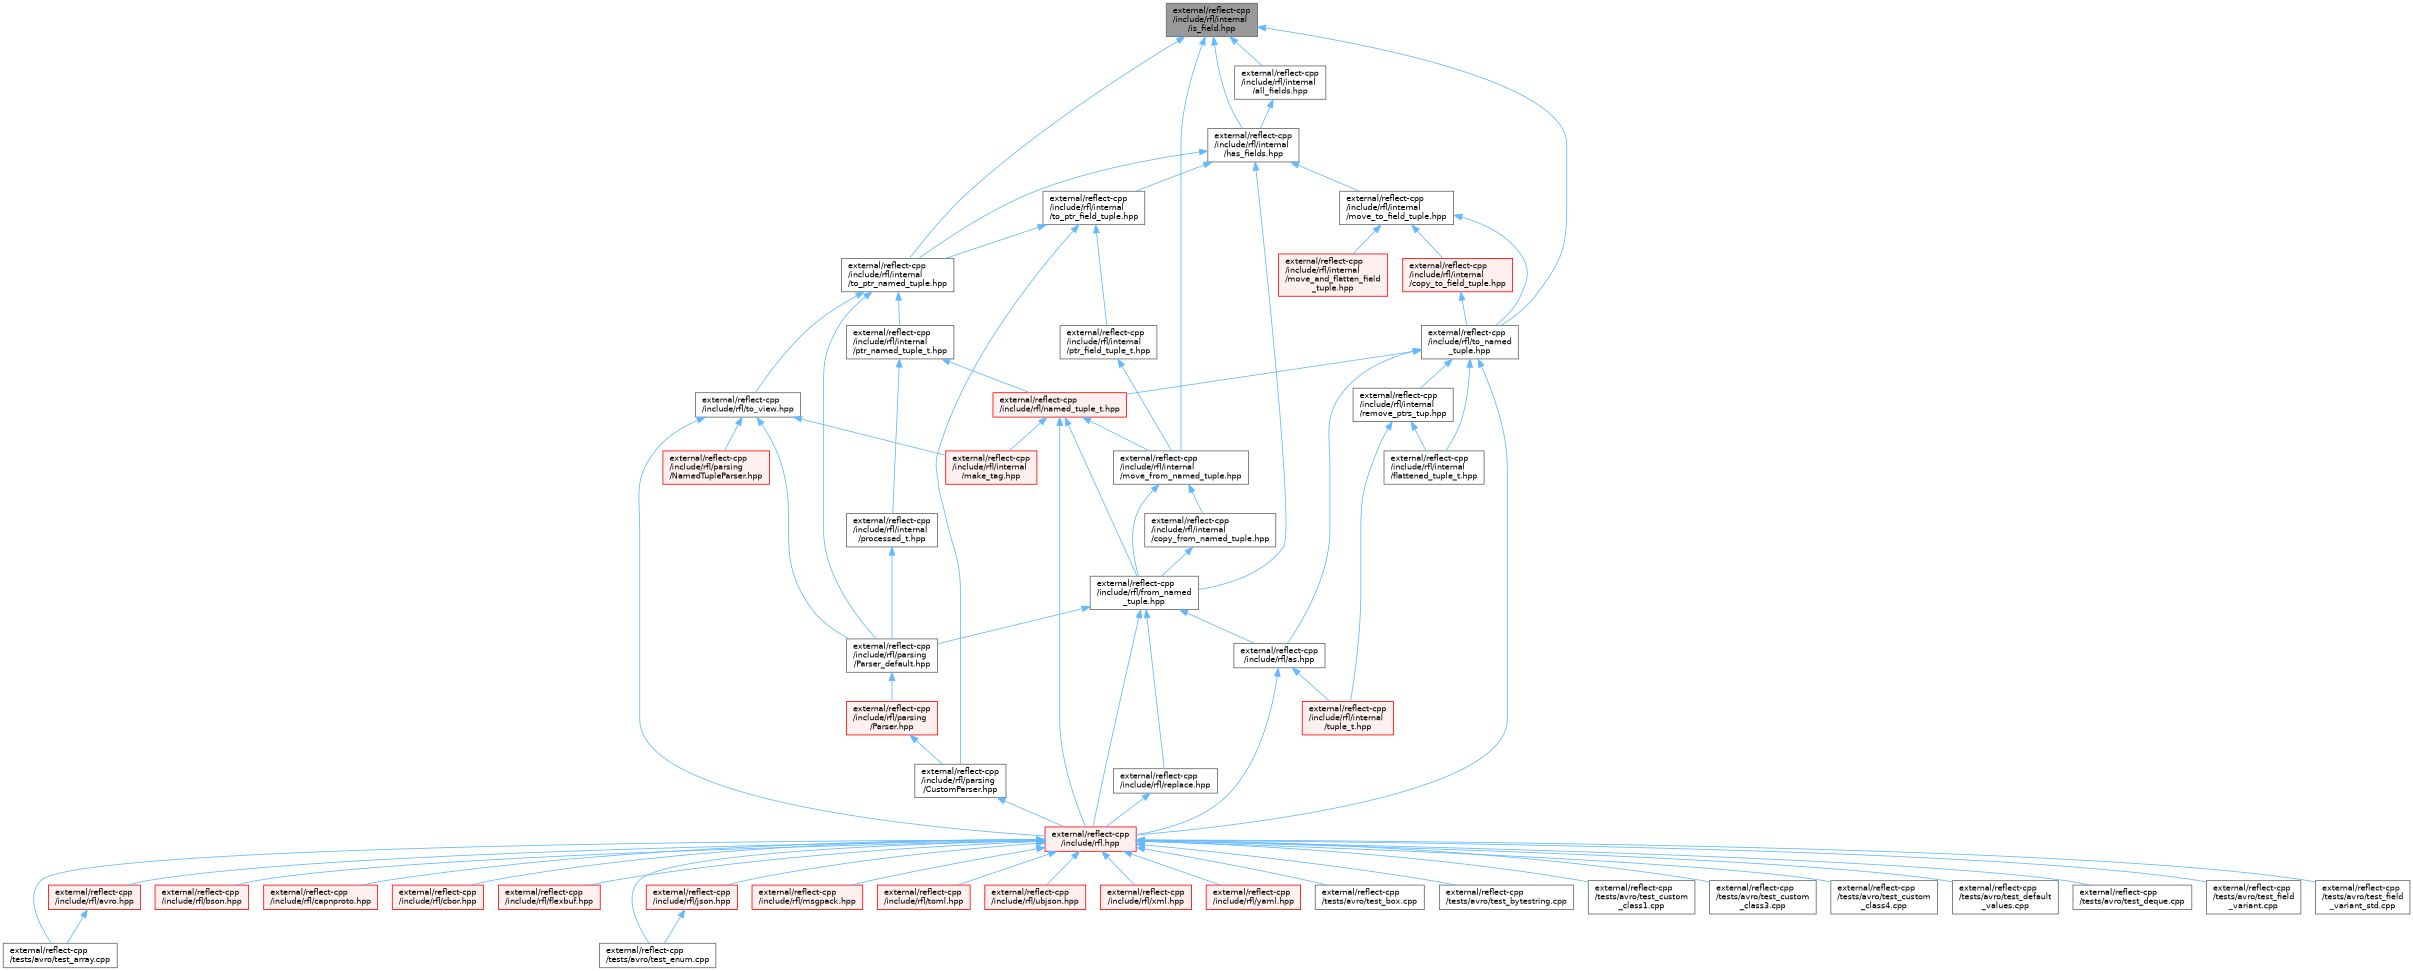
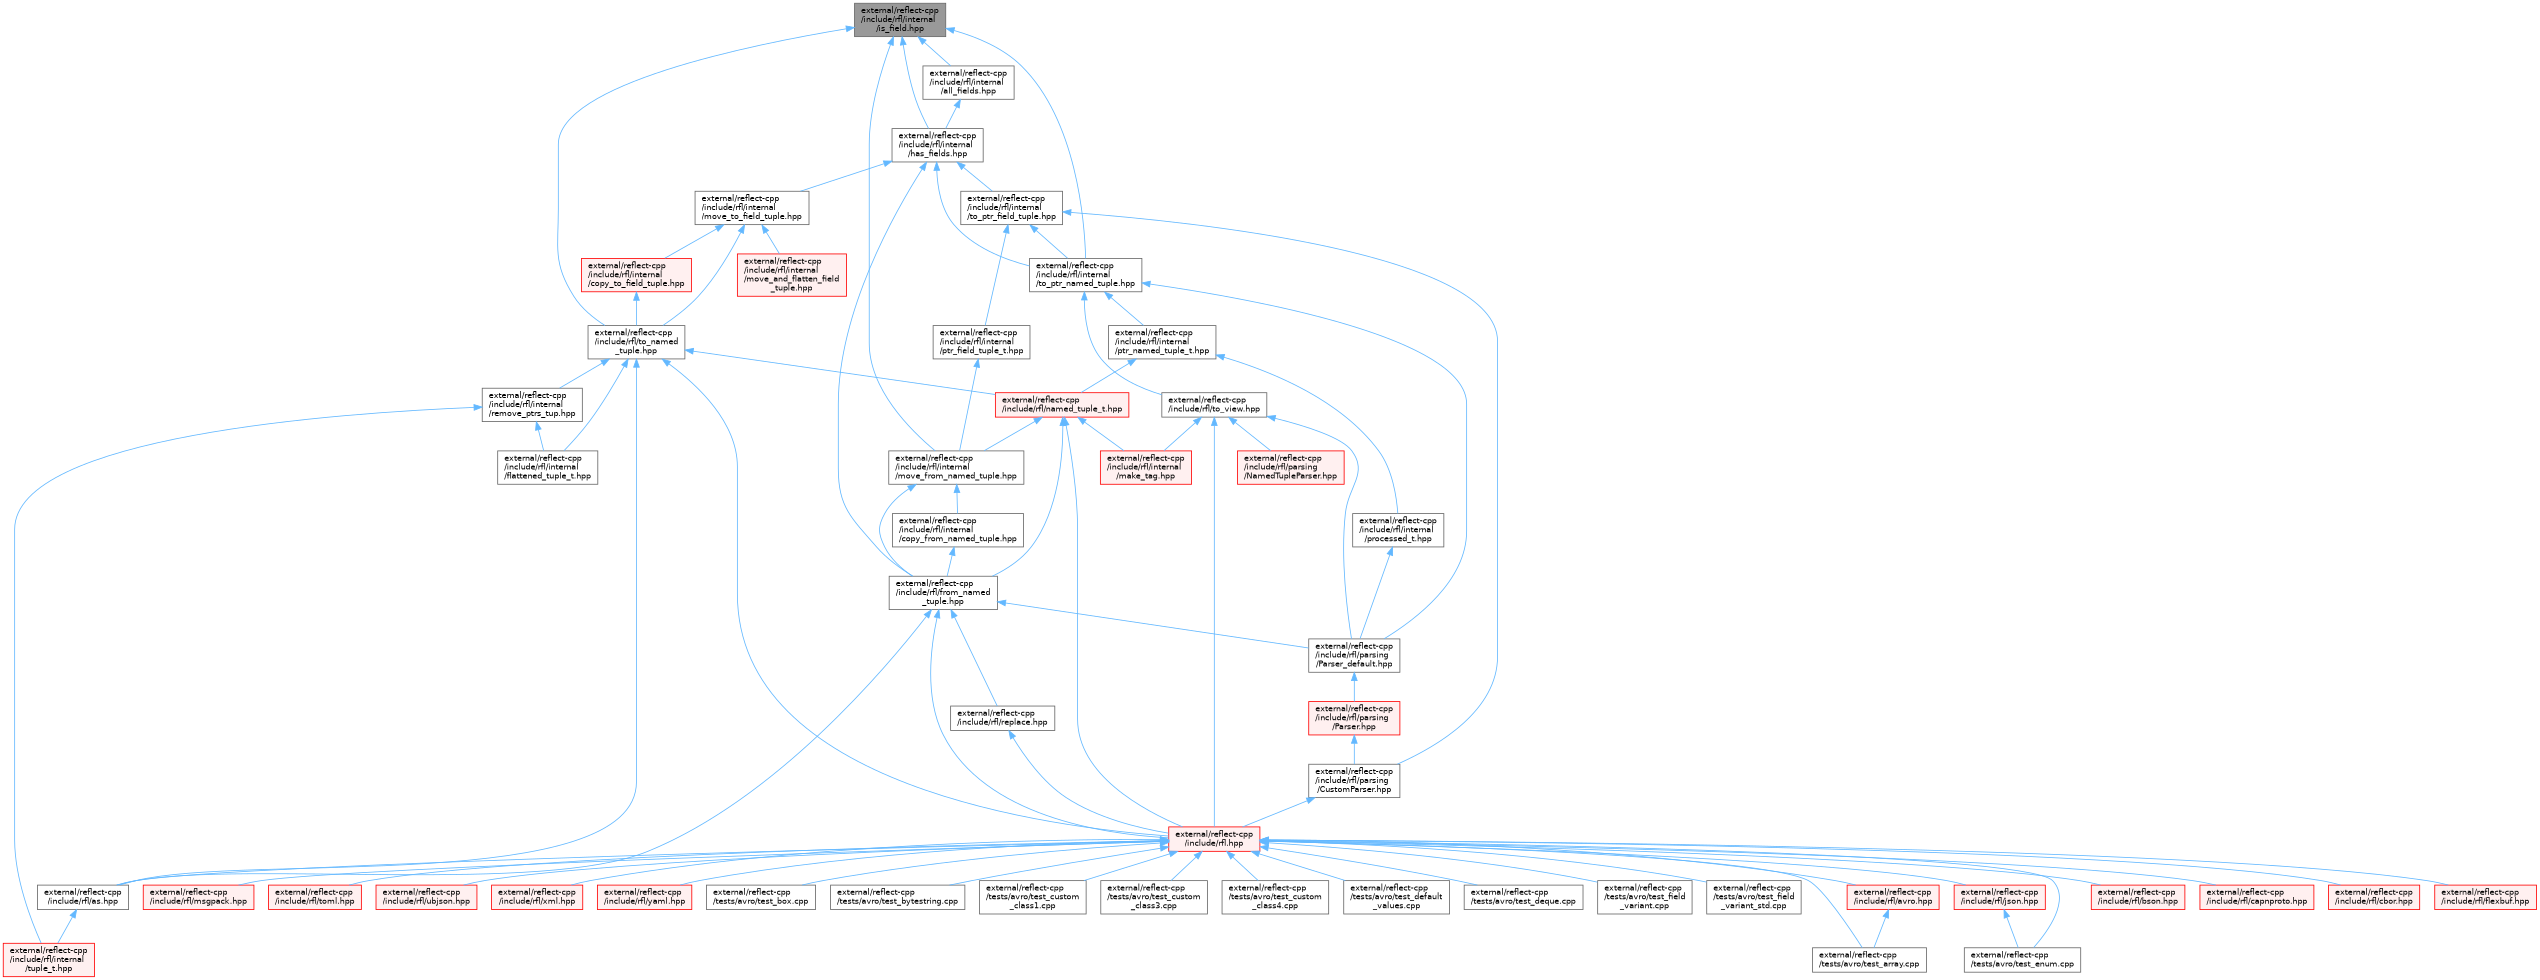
edge "external/reflect-cpp /include/rfl.hpp" -> "external/reflect-cpp /include/rfl/as.hpp": reversed
